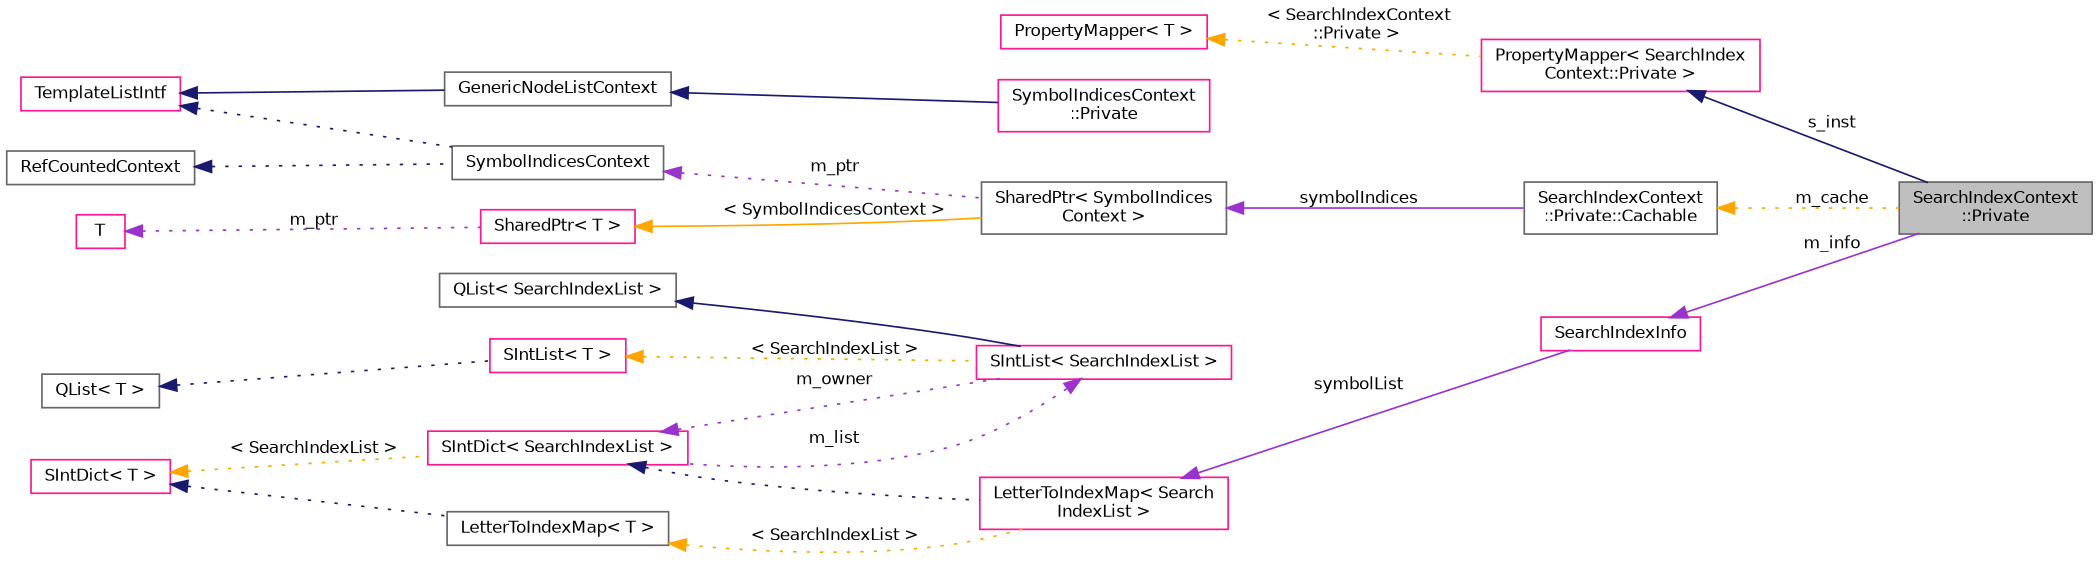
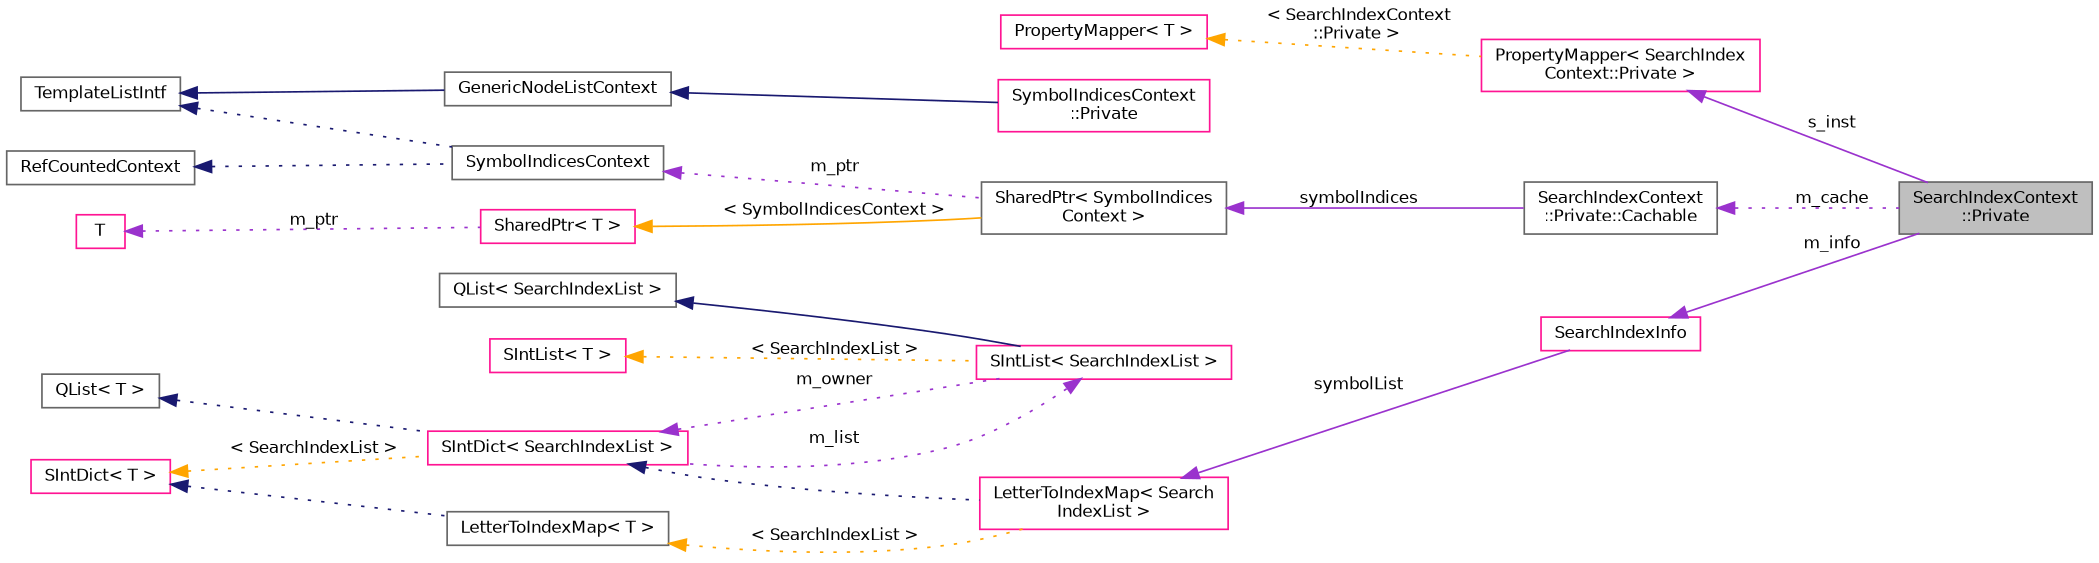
node "TemplateListIntf": color deeppink -> gray40
edge "SearchIndexContext ::Private" -> "PropertyMapper< SearchIndex Context::Private >": color midnightblue -> darkorchid3
edge "SearchIndexContext ::Private" -> "SearchIndexContext ::Private::Cachable": color orange -> darkorchid3
edge "SIntList< T >" -> "QList< T >": now "SIntDict< SearchIndexList >" -> "QList< T >"
